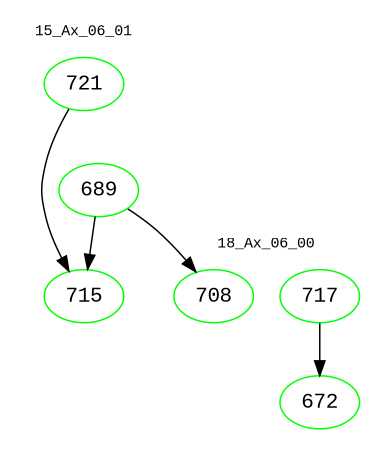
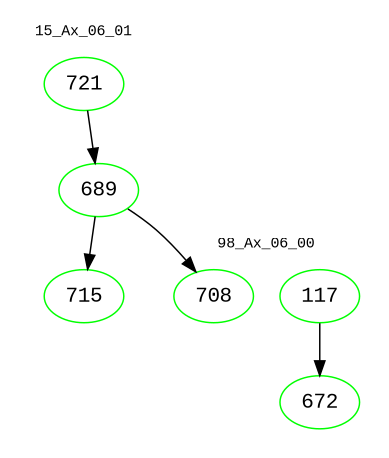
edge "721" -> "715": now "721" -> "689"
cluster "18_Ax_06_00": label "18_Ax_06_00" -> "98_Ax_06_00"
node "717": label "717" -> "117"
